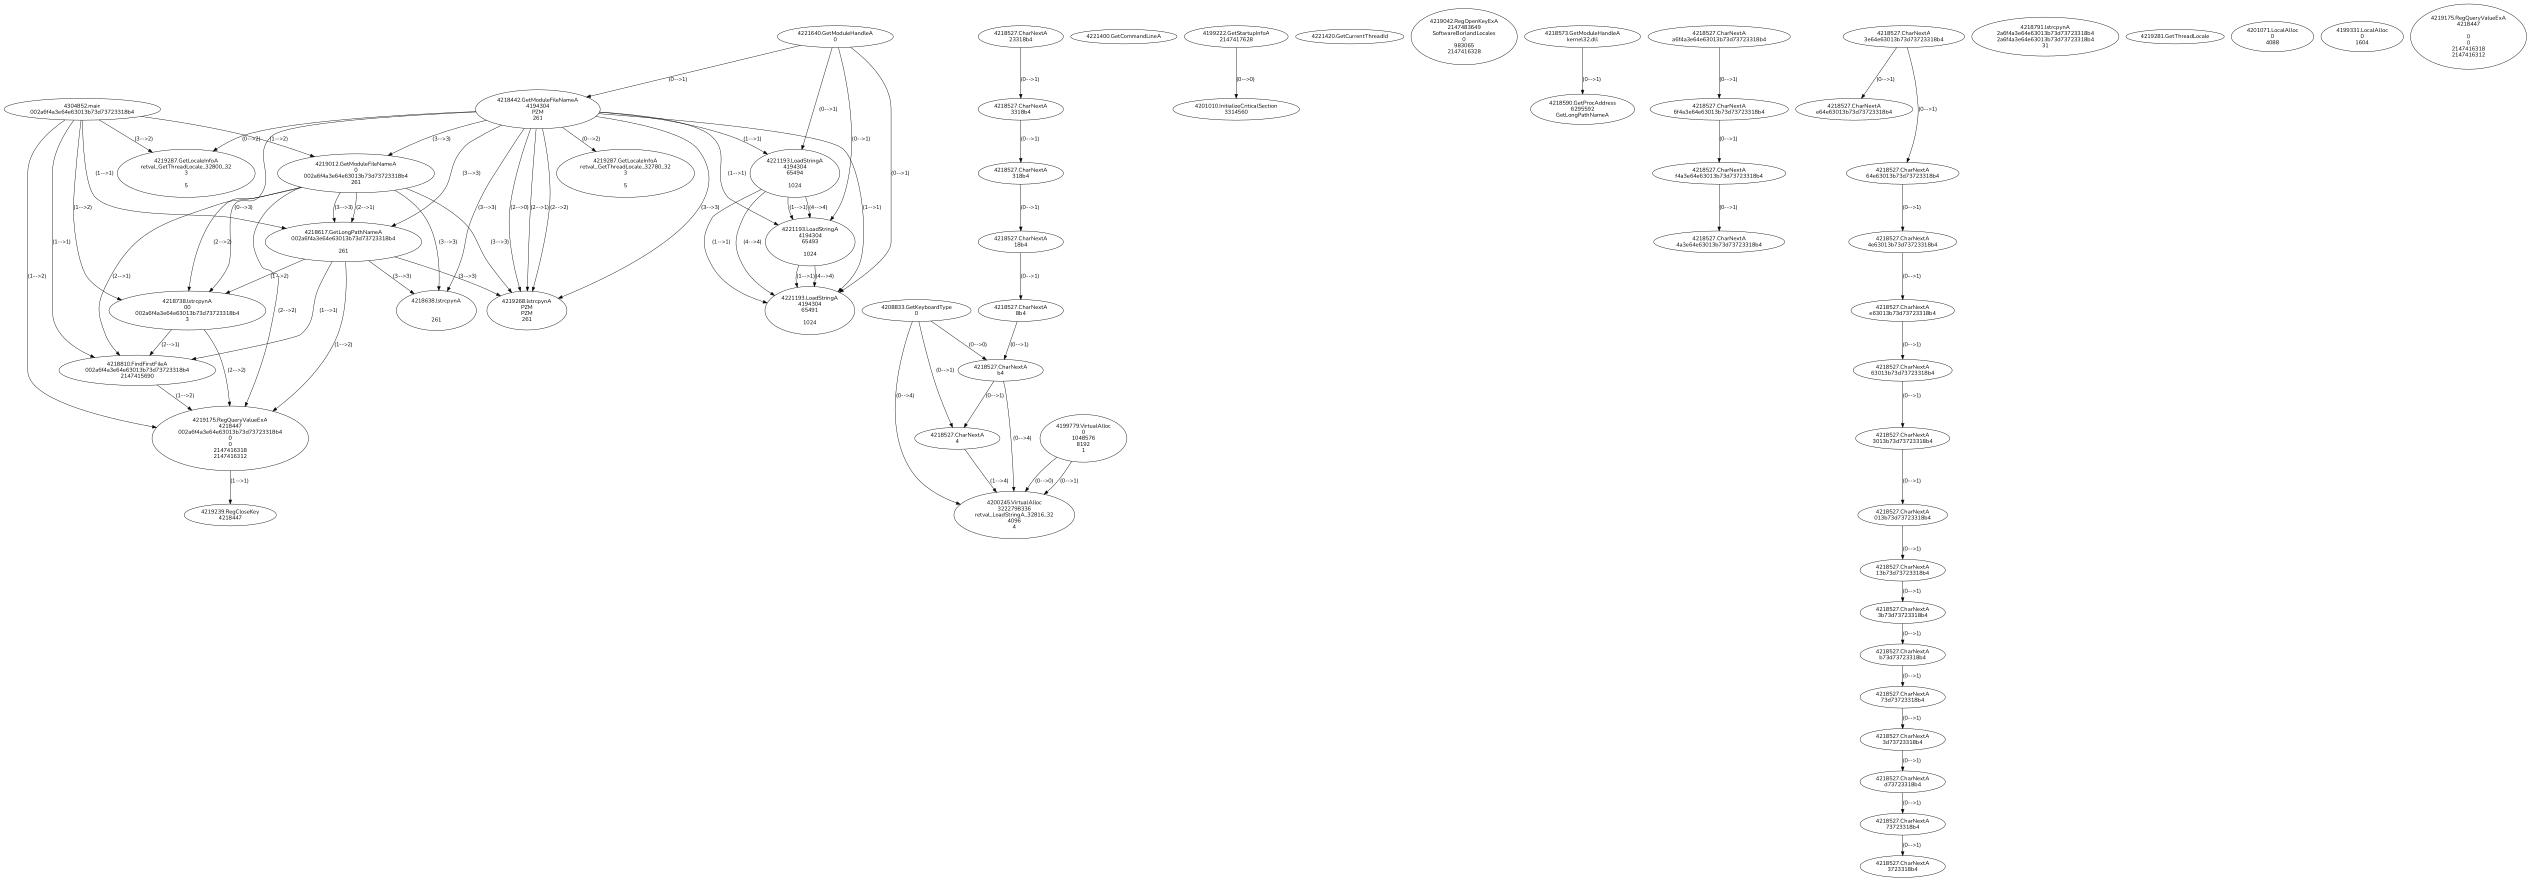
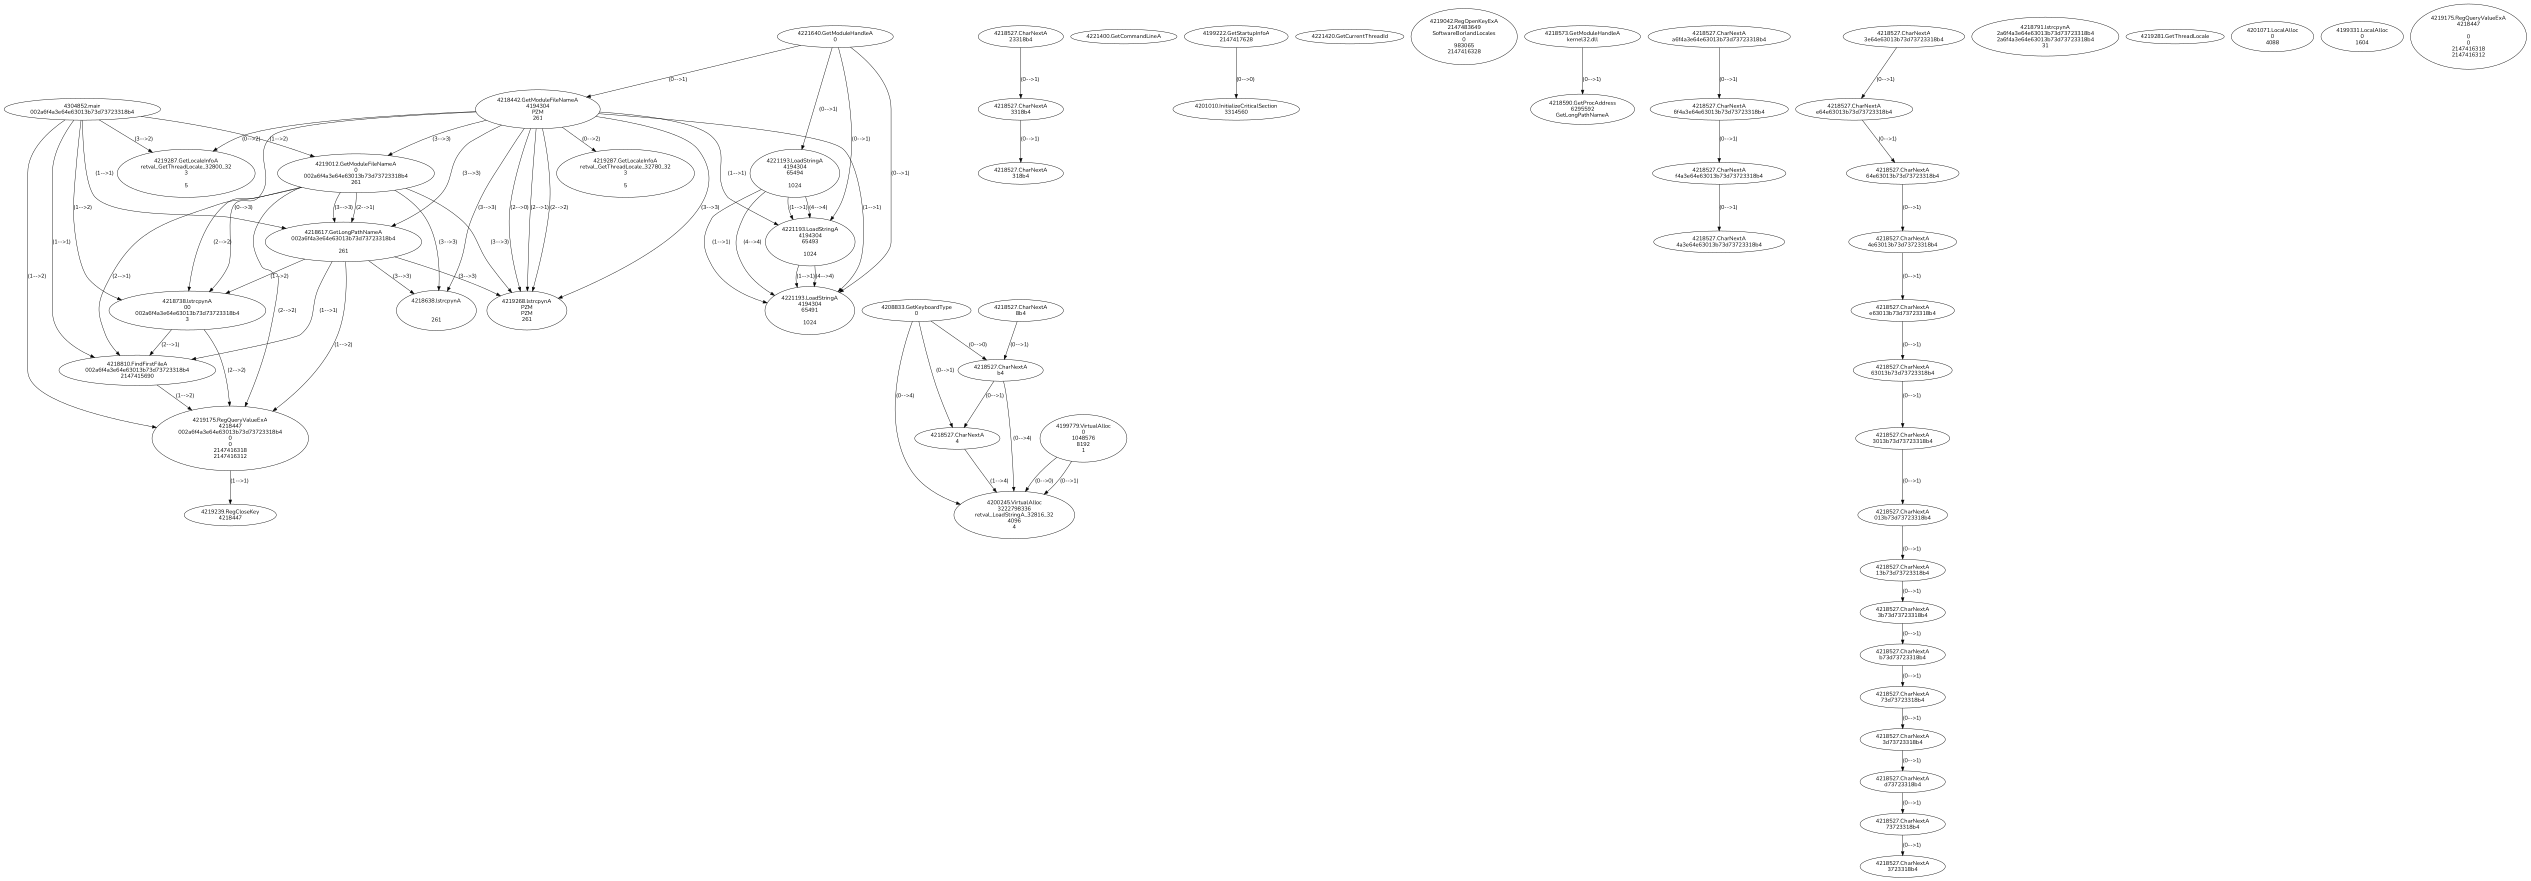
edge "4218527.CharNextA 3e64e63013b73d73723318b4" -> "4218527.CharNextA 64e63013b73d73723318b4": now "4218527.CharNextA e64e63013b73d73723318b4" -> "4218527.CharNextA 64e63013b73d73723318b4"
edge "4218442.GetModuleFileNameA 4194304 PZM 261" -> "4221193.LoadStringA 4194304 65494 1024": removed, label "(1-->1)"
node "4218527.CharNextA 18b4": removed
